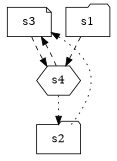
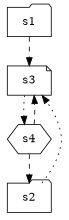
edge "s1" -> "s4": now "s1" -> "s3"
edge "s3" -> "s4": style dashed -> dotted
edge "s4" -> "s2": style dotted -> dashed
